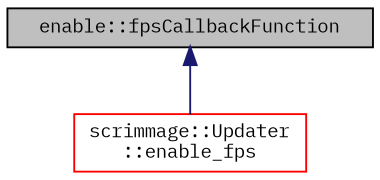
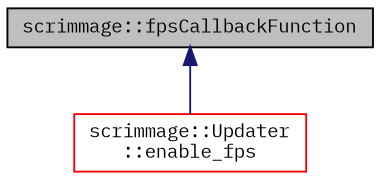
node "enable::fpsCallbackFunction": label "enable::fpsCallbackFunction" -> "scrimmage::fpsCallbackFunction"
